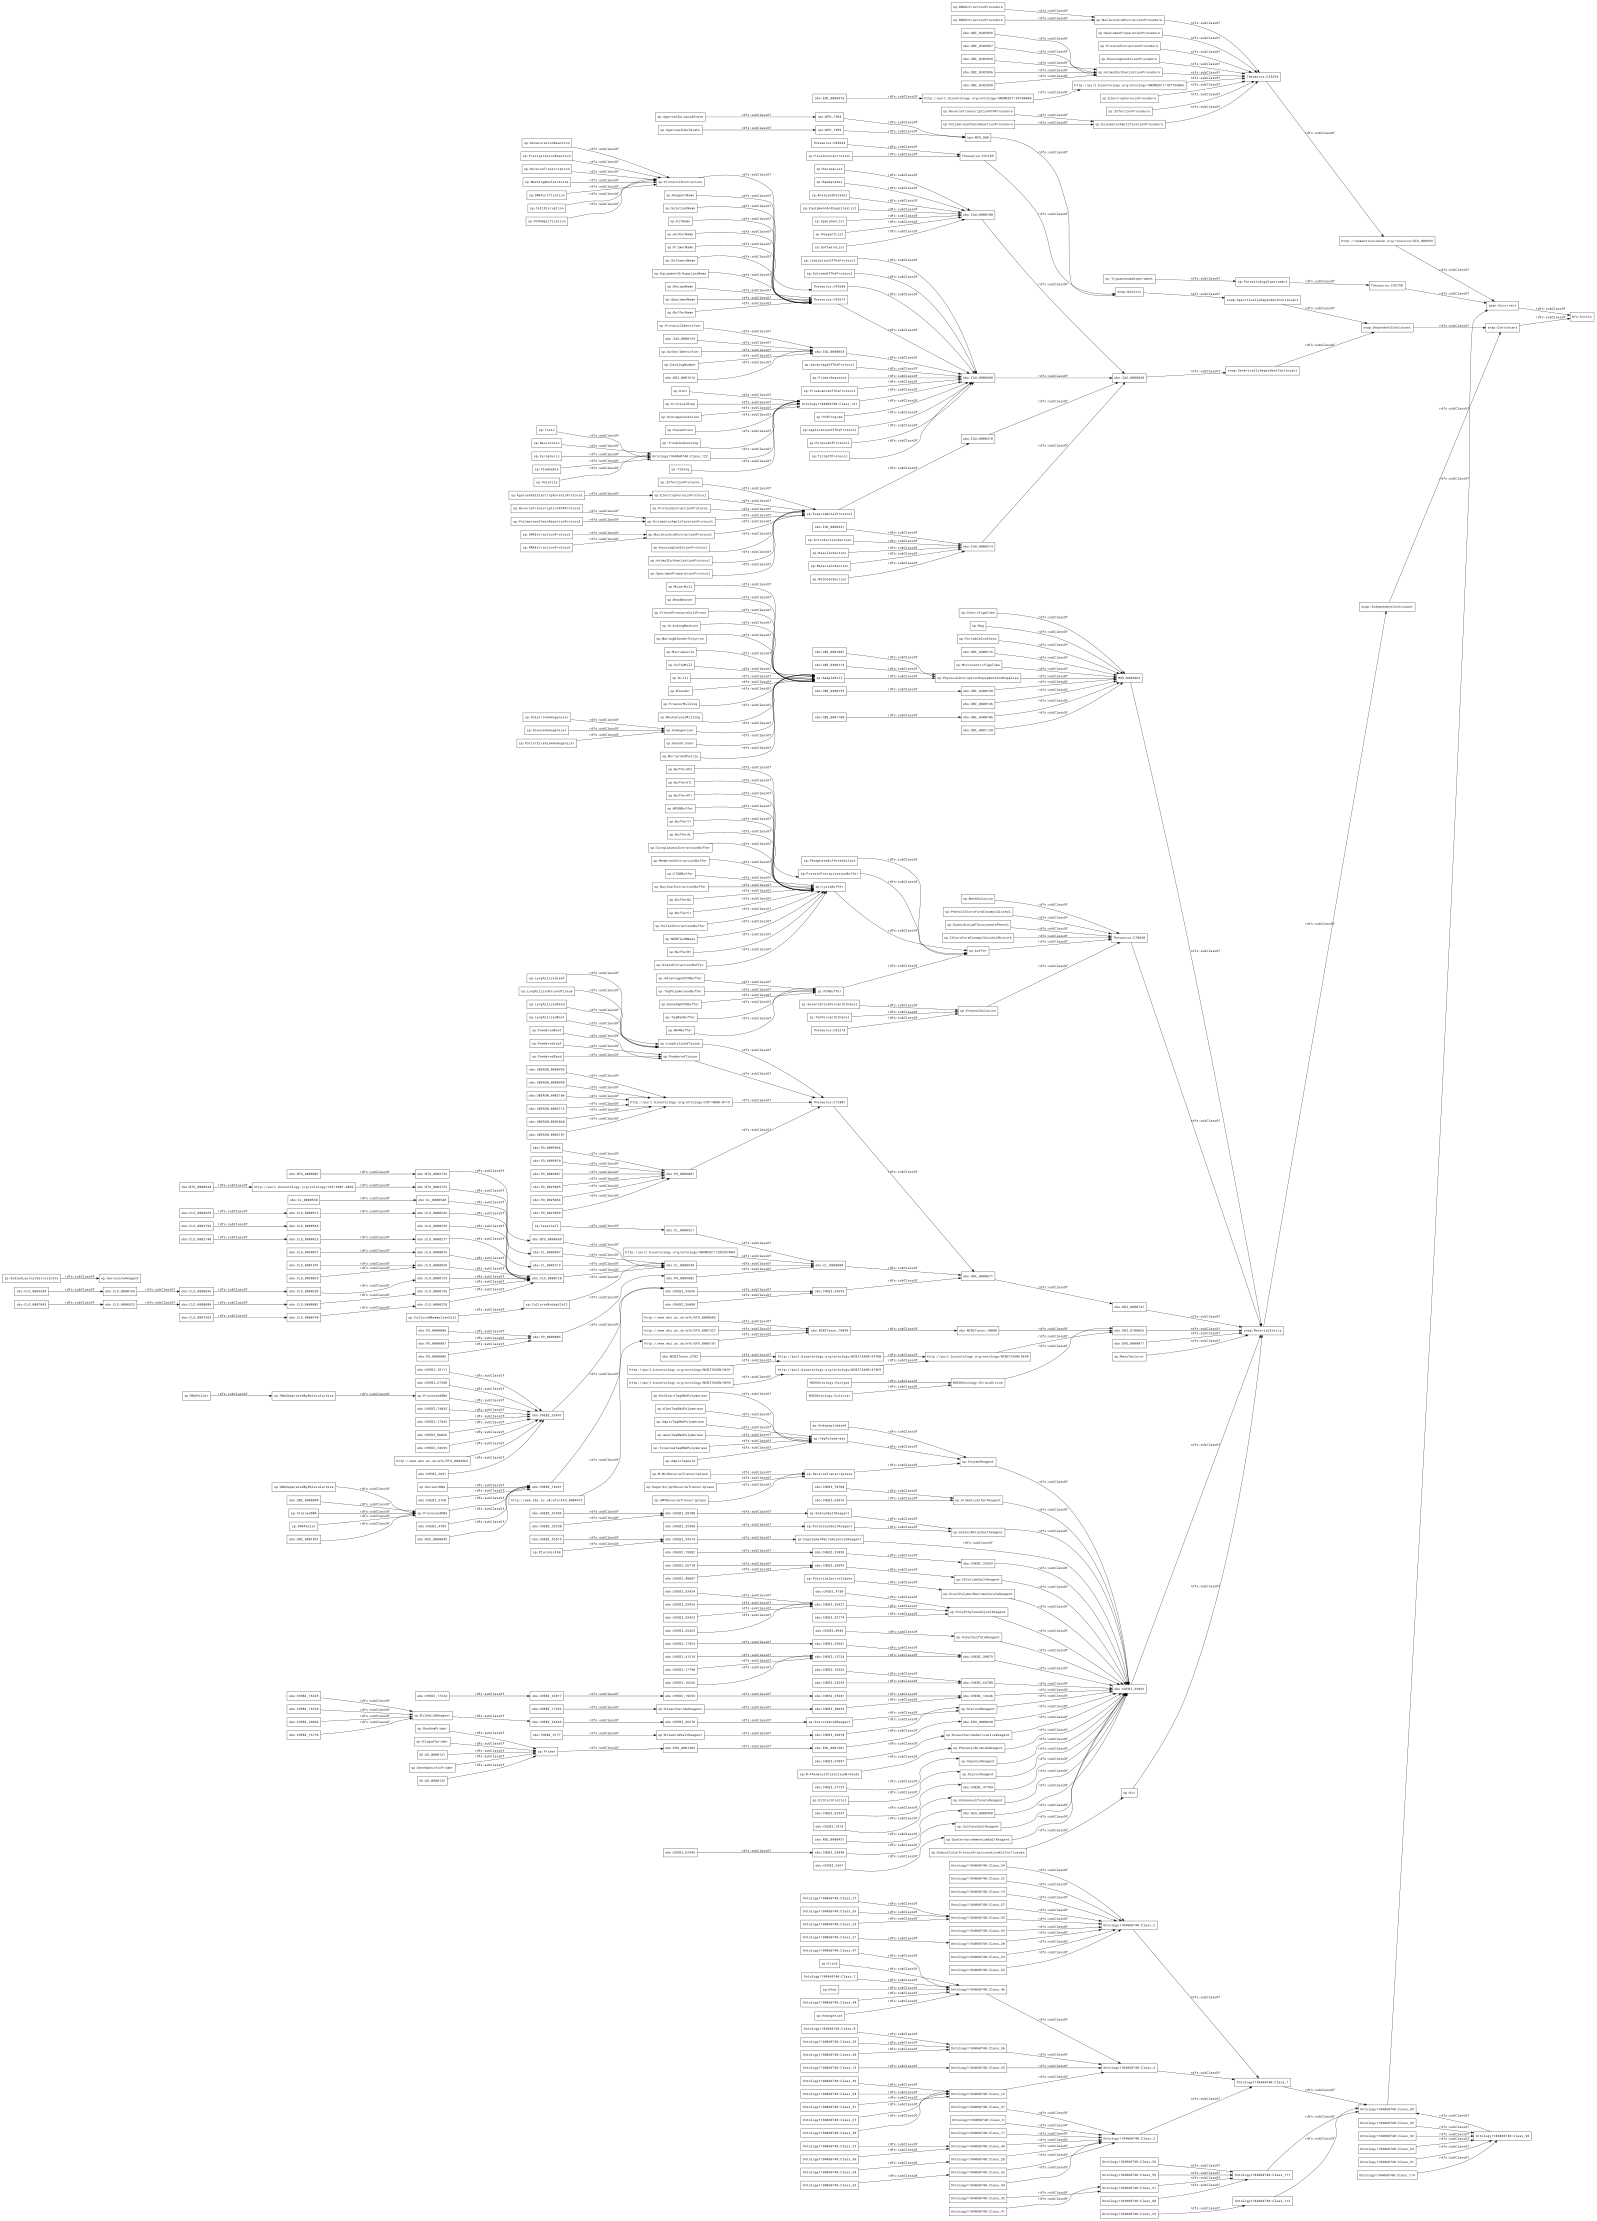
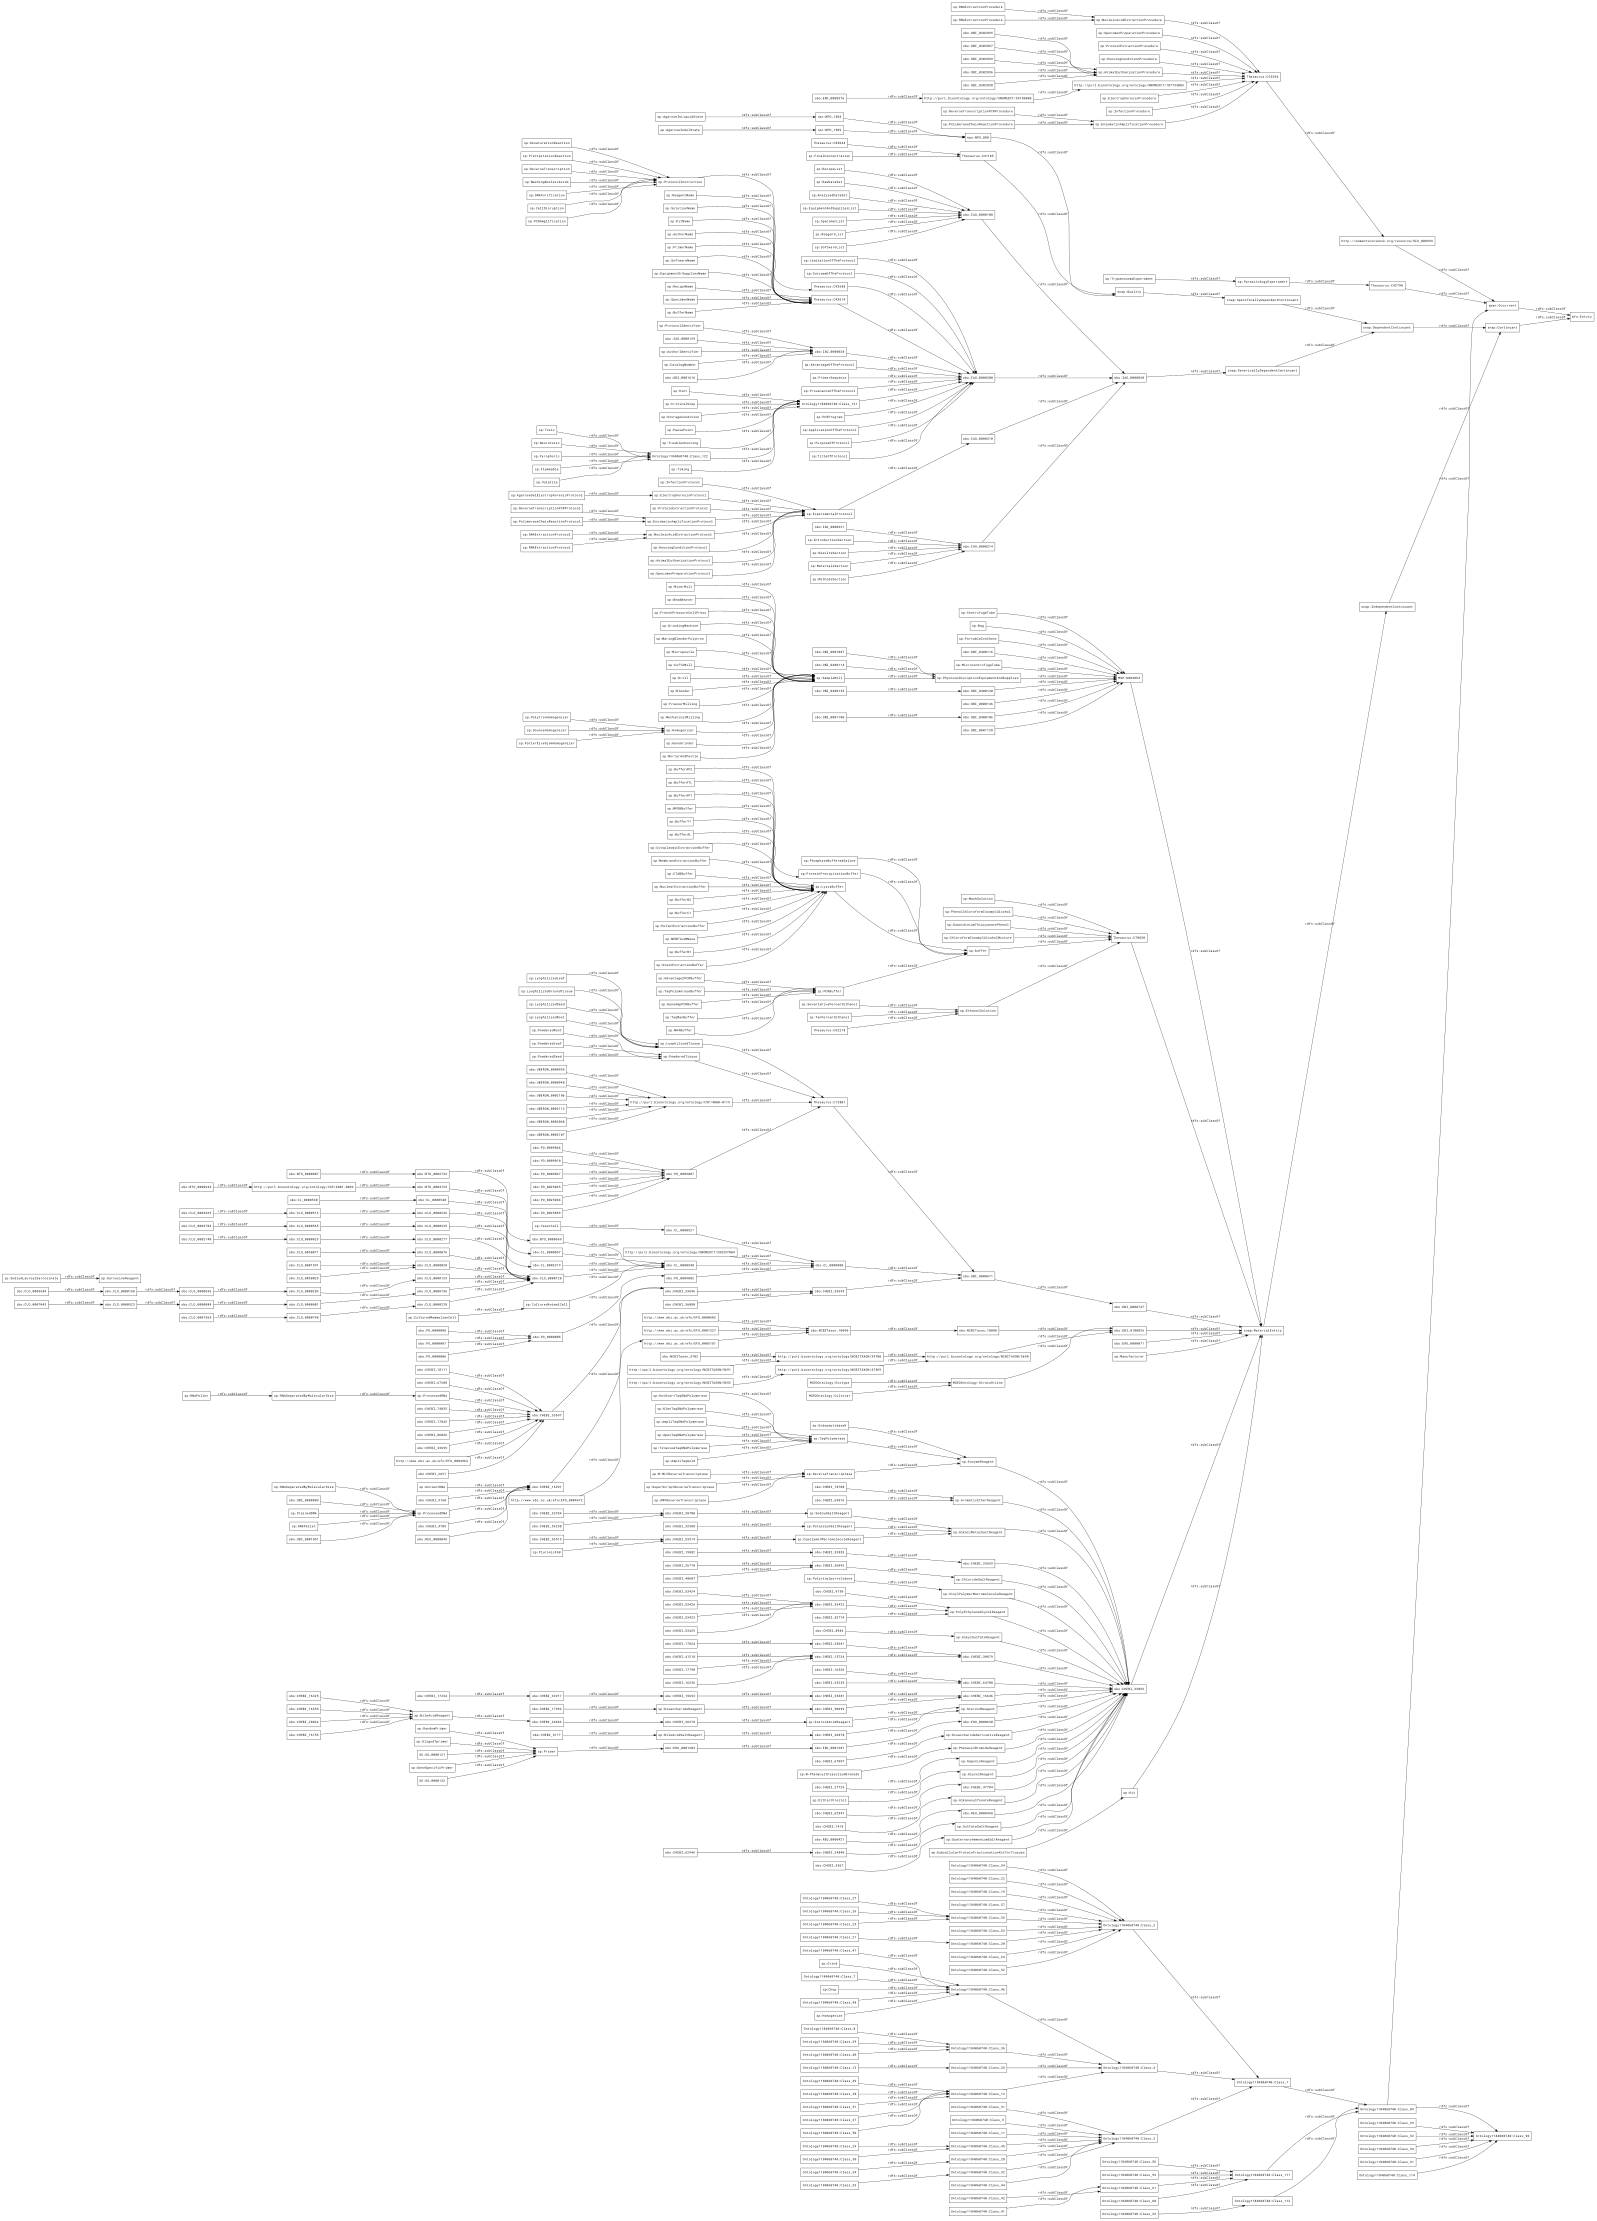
edge "obo:CLO_0000565" -> "obo:CLO_0000235": added, label "rdfs:subClassOf"
edge "sp:CopolymerMacromoleculeReagent" -> "obo:CHEBI_33893": now "sp:CopolymerMacromoleculeReagent" -> "sp:AlkaliMetalSaltReagent"
edge "Ontology1184060740:Class_90" -> "Ontology1184060740:Class_89": reversed
